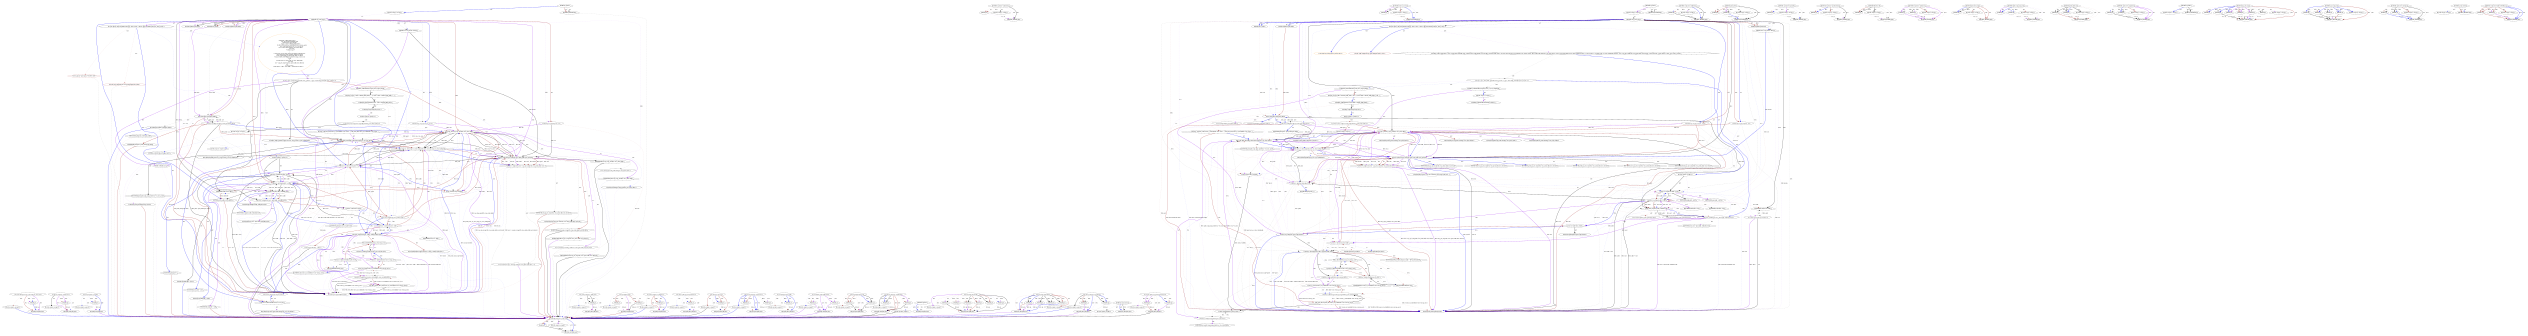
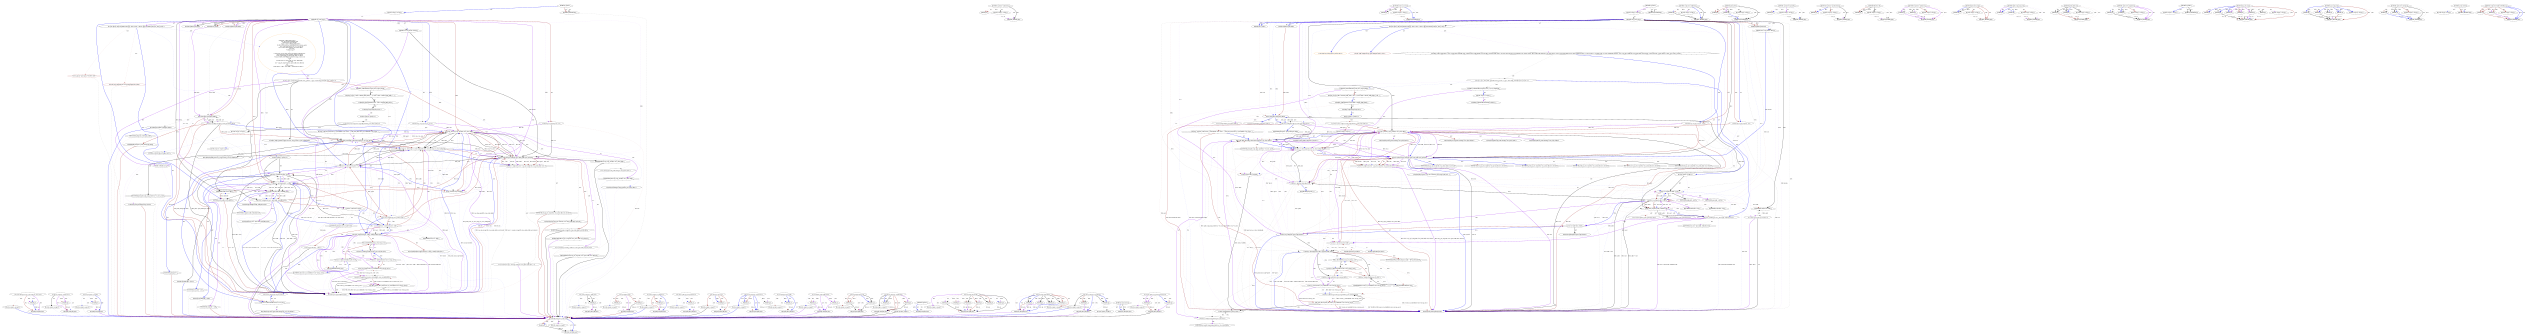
node "(IDENTIFIER,pmd,pmd_none_or_clear_bad(pmd))": removed
